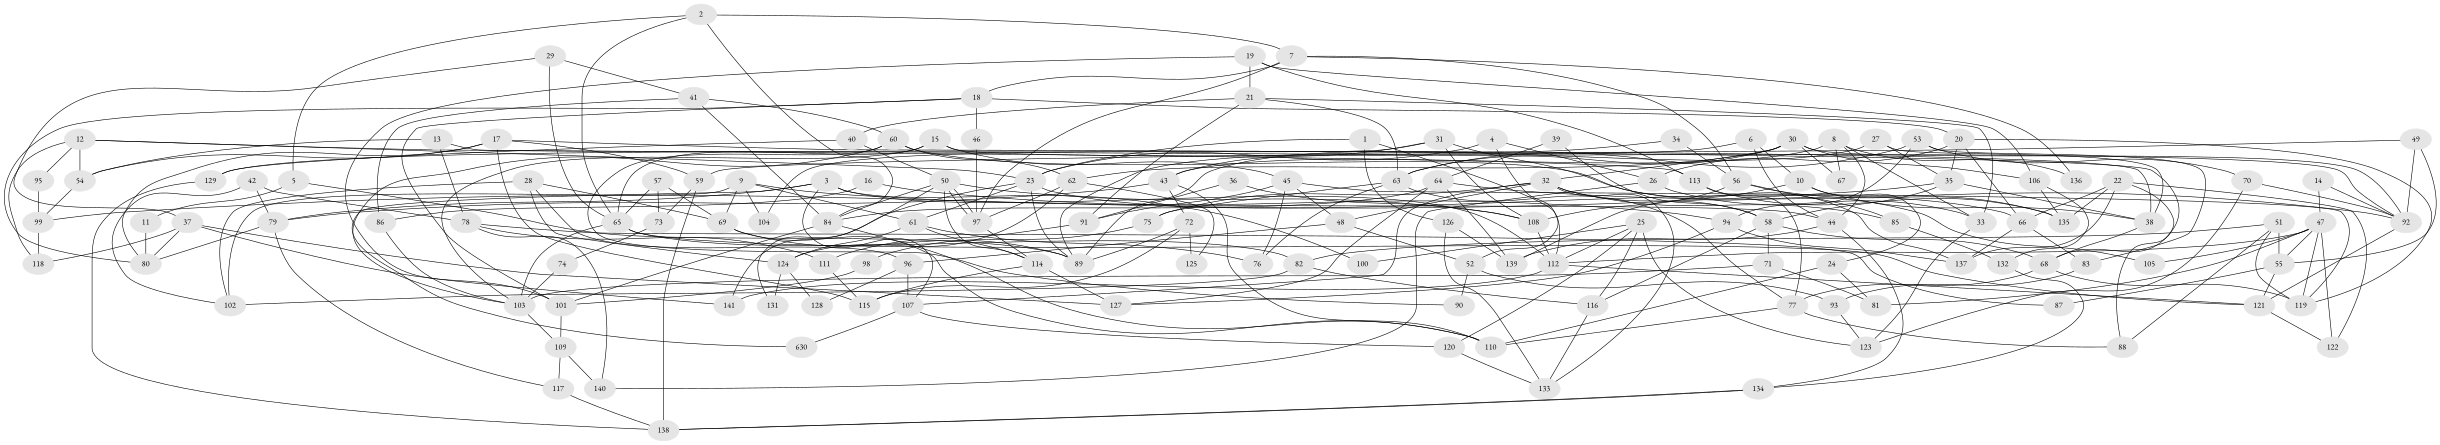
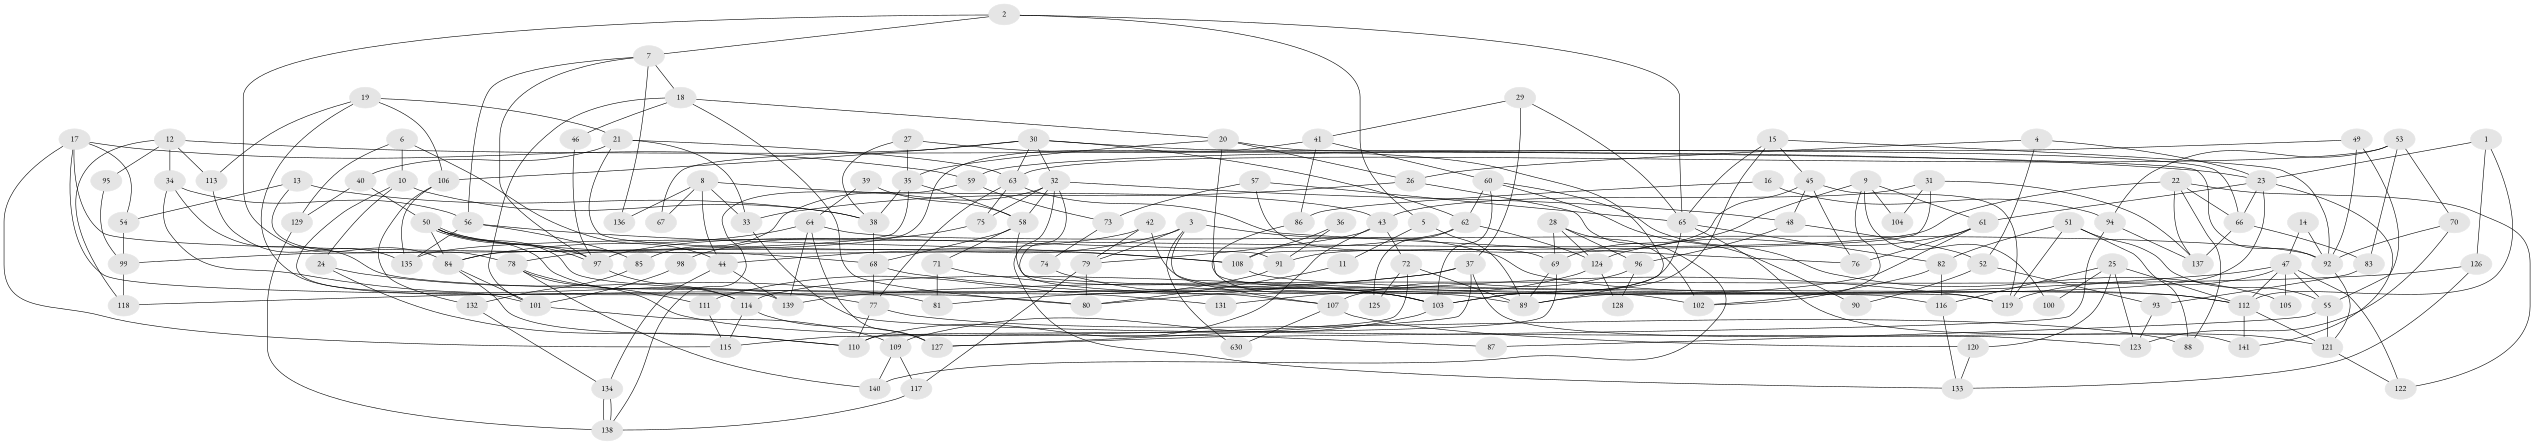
edge "12" -- "54": now "12" -- "34"
edge "113" -- "77": now "34" -- "77"
